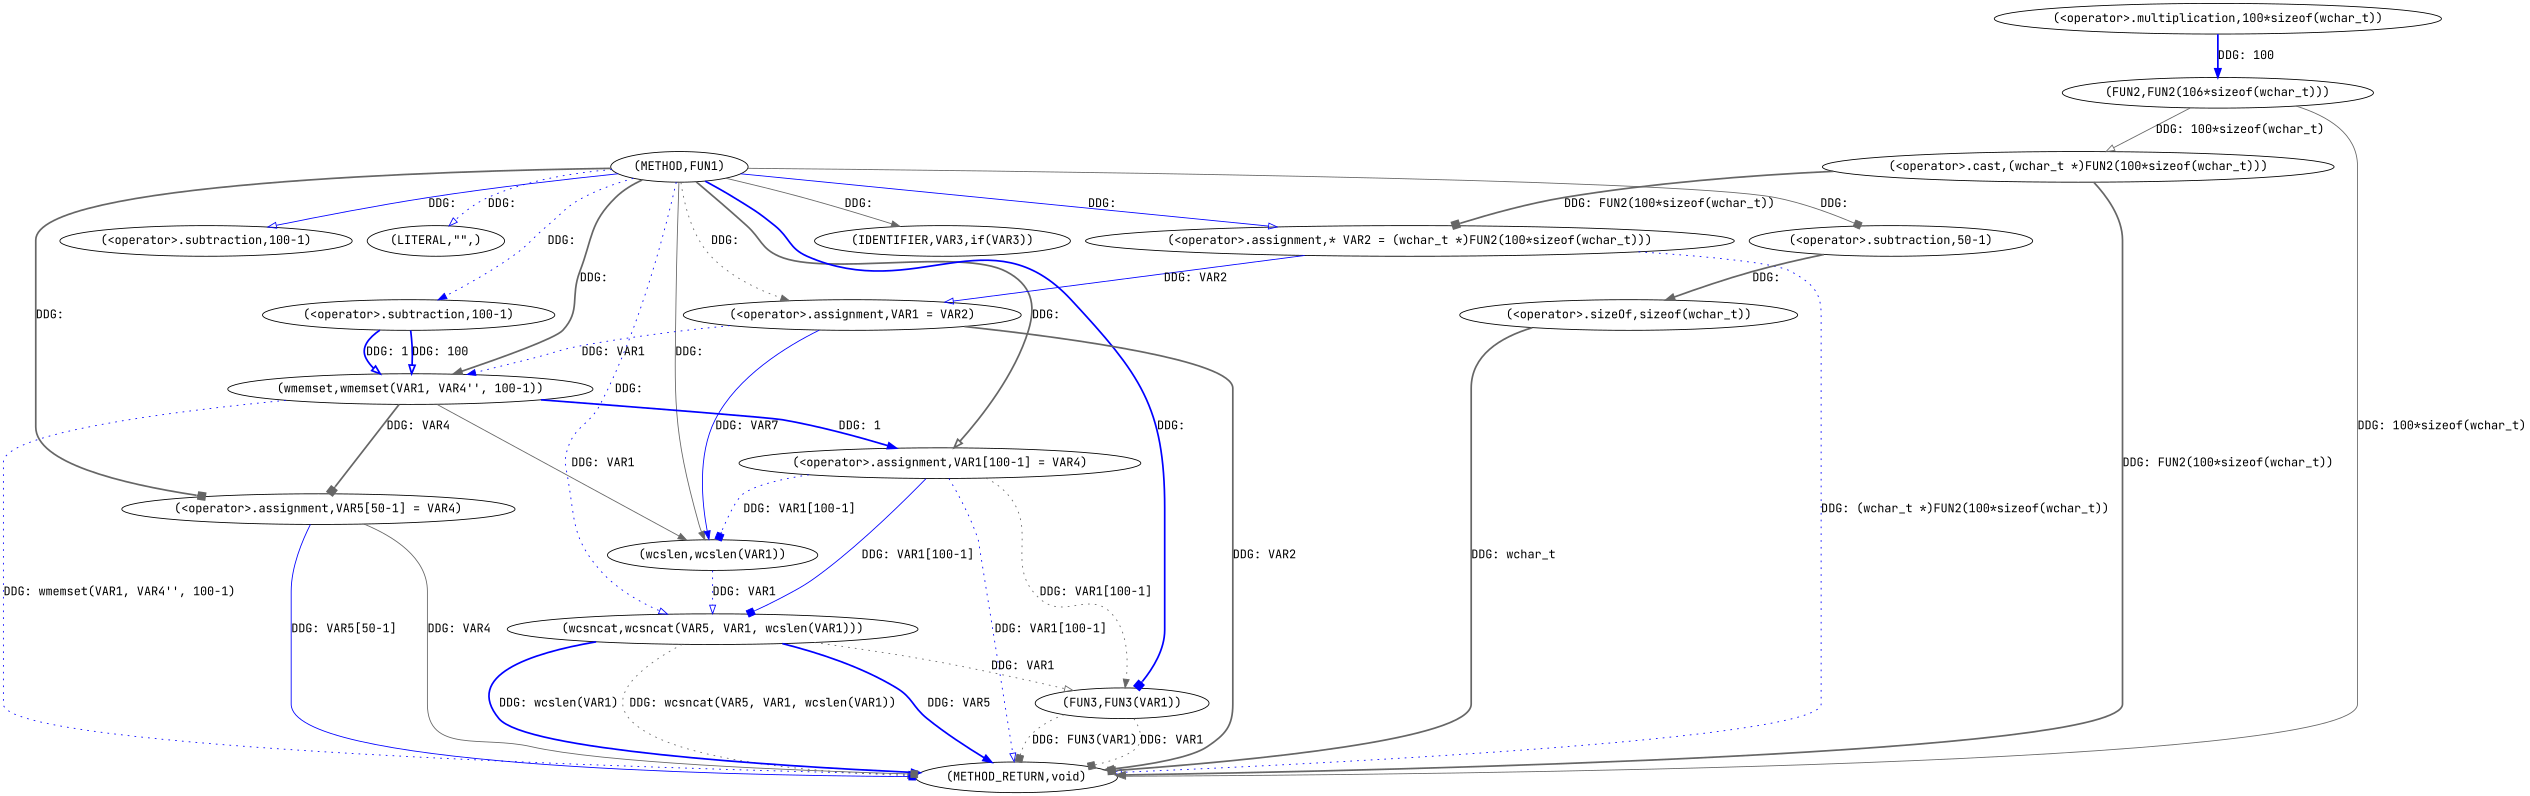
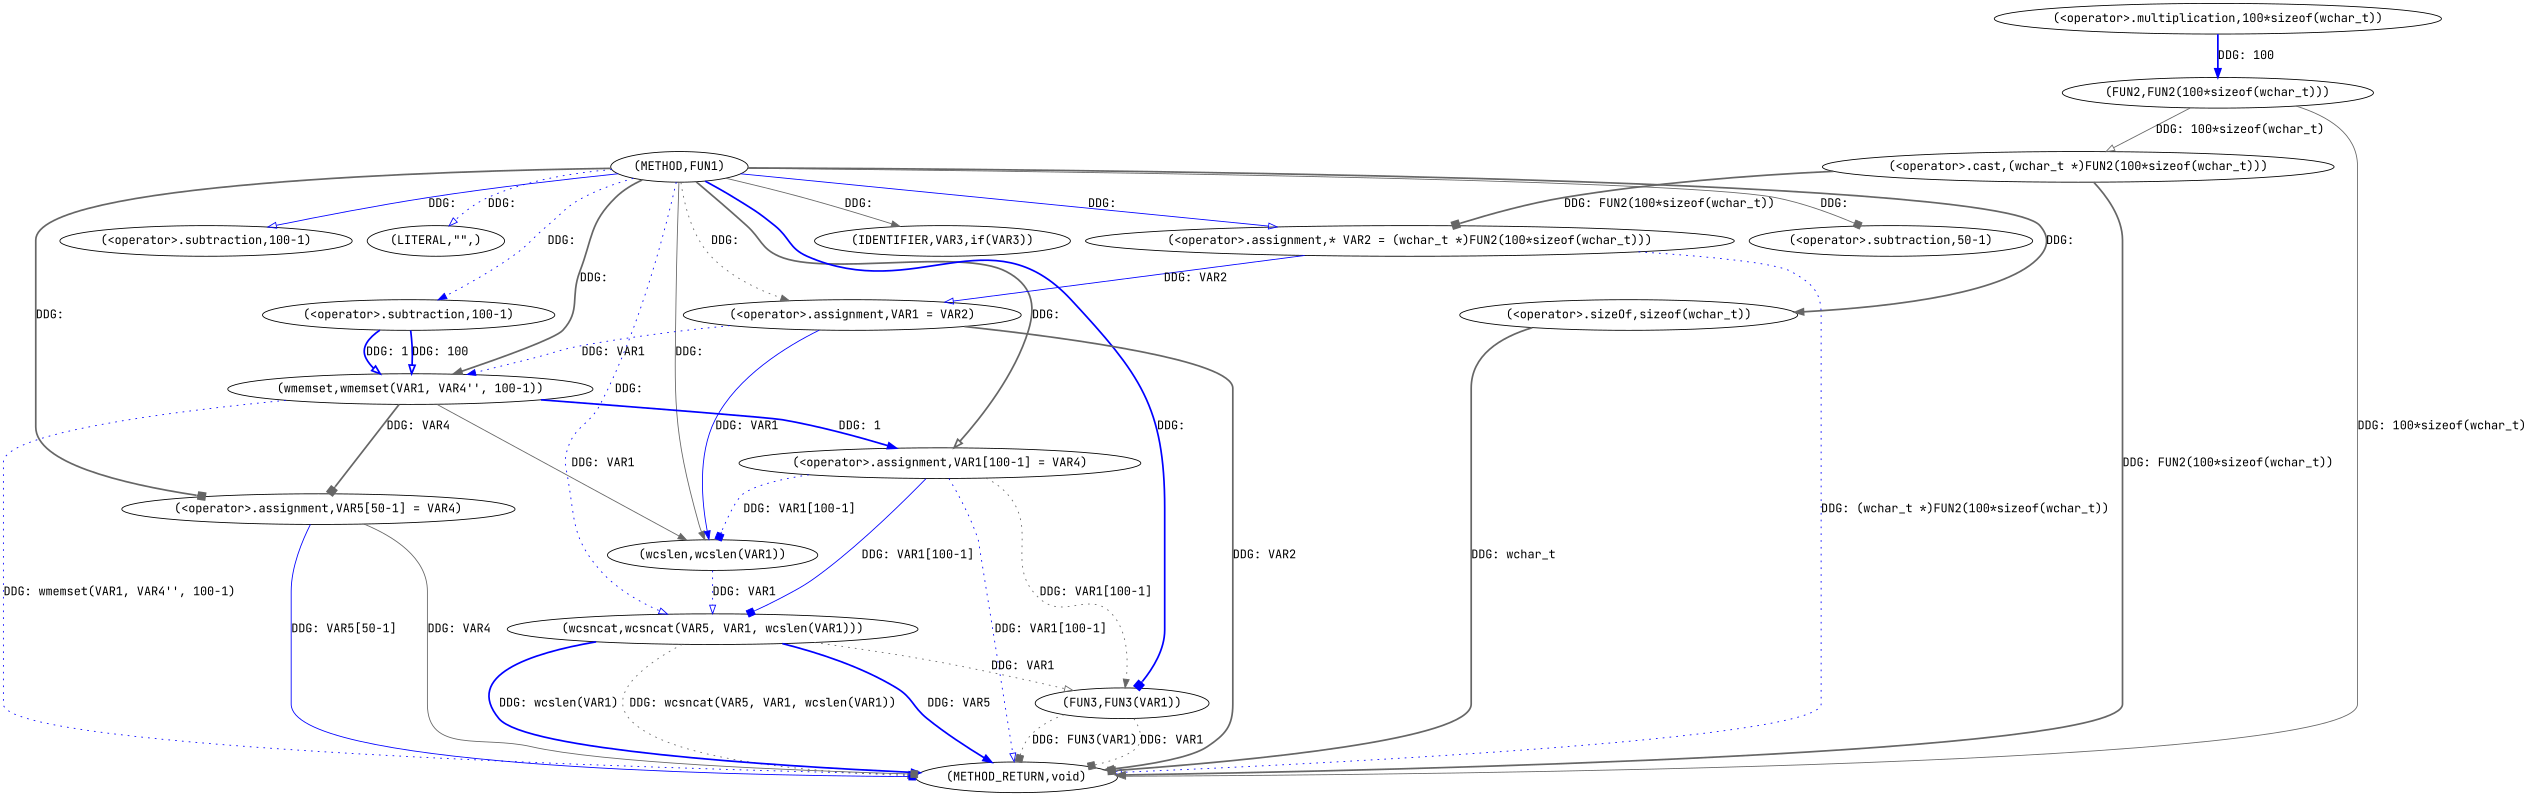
node "(FUN2,FUN2(106*sizeof(wchar_t)))": label "(FUN2,FUN2(106*sizeof(wchar_t)))" -> "(FUN2,FUN2(100*sizeof(wchar_t)))"
edge "(<operator>.subtraction,50-1)" -> "(<operator>.sizeOf,sizeof(wchar_t))": now "(METHOD,FUN1)" -> "(<operator>.sizeOf,sizeof(wchar_t))"
edge "(<operator>.assignment,VAR1 = VAR2)" -> "(wcslen,wcslen(VAR1))": label "DDG: VAR7" -> "DDG: VAR1"
